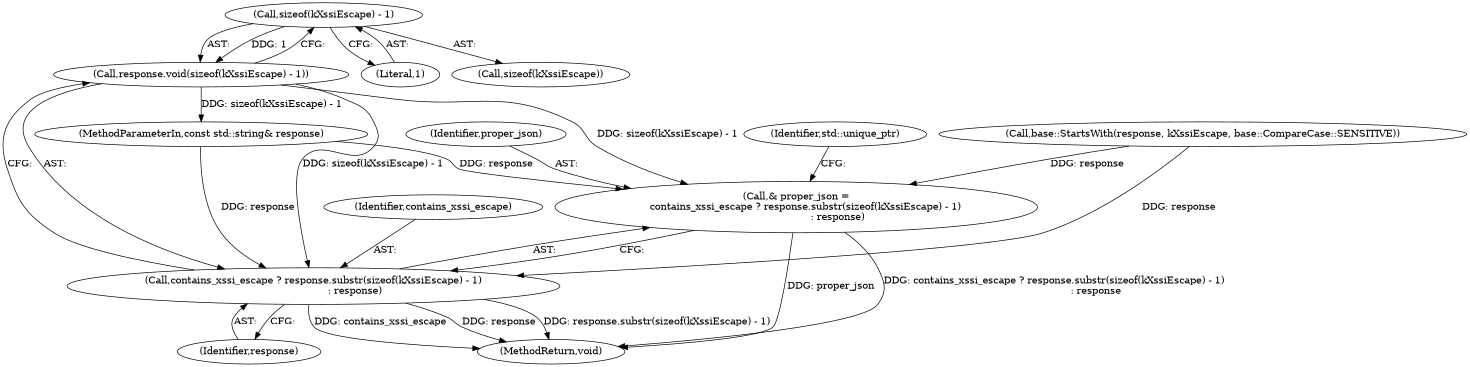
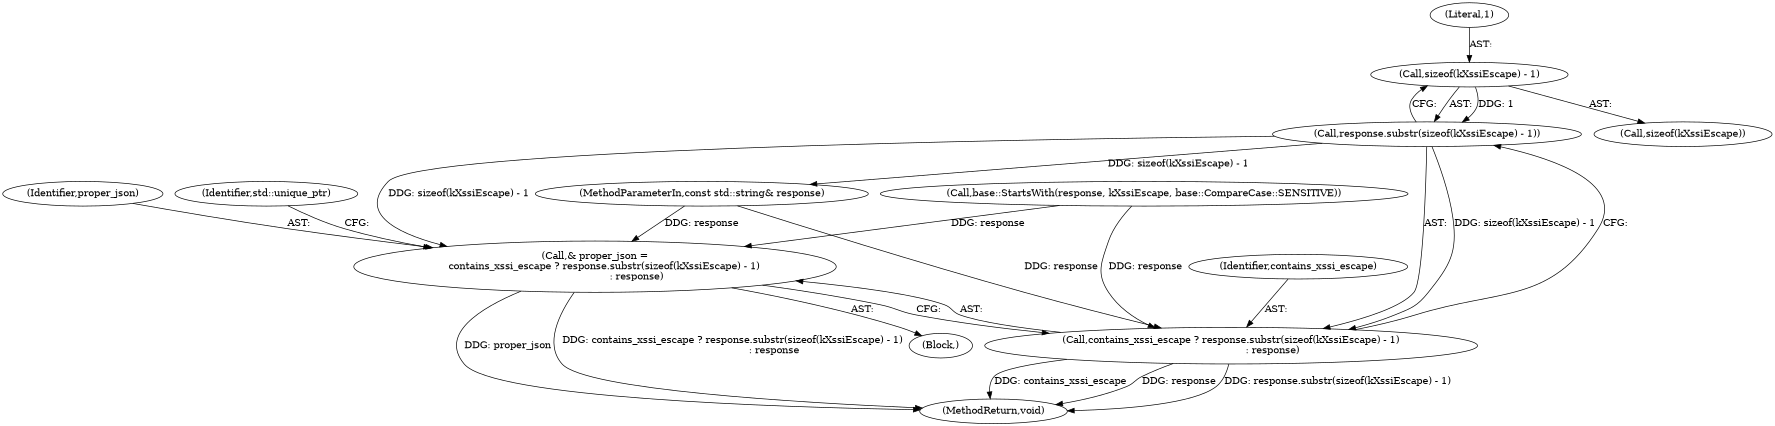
edge "(Call,sizeof(kXssiEscape) - 1)" -> "(Literal,1)": removed, label "CFG:"
node "(Call,response.void(sizeof(kXssiEscape) - 1))": label "(Call,response.void(sizeof(kXssiEscape) - 1))" -> "(Call,response.substr(sizeof(kXssiEscape) - 1))"
node "(Block,)": added
node "(Identifier,response)": removed
